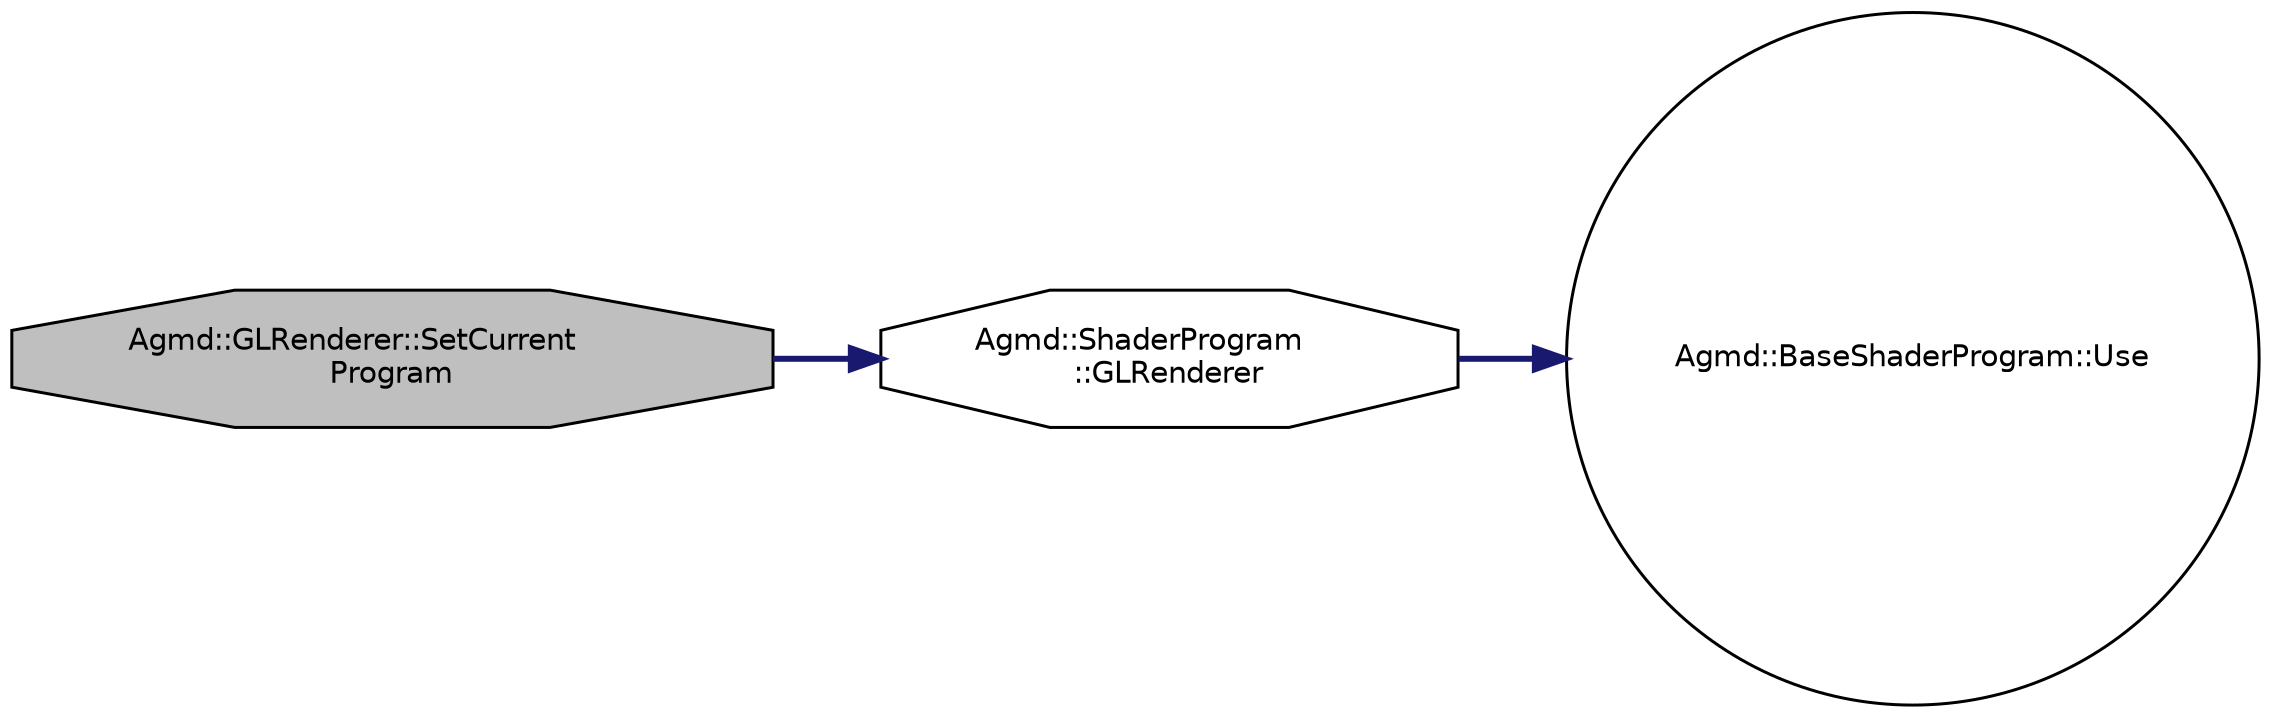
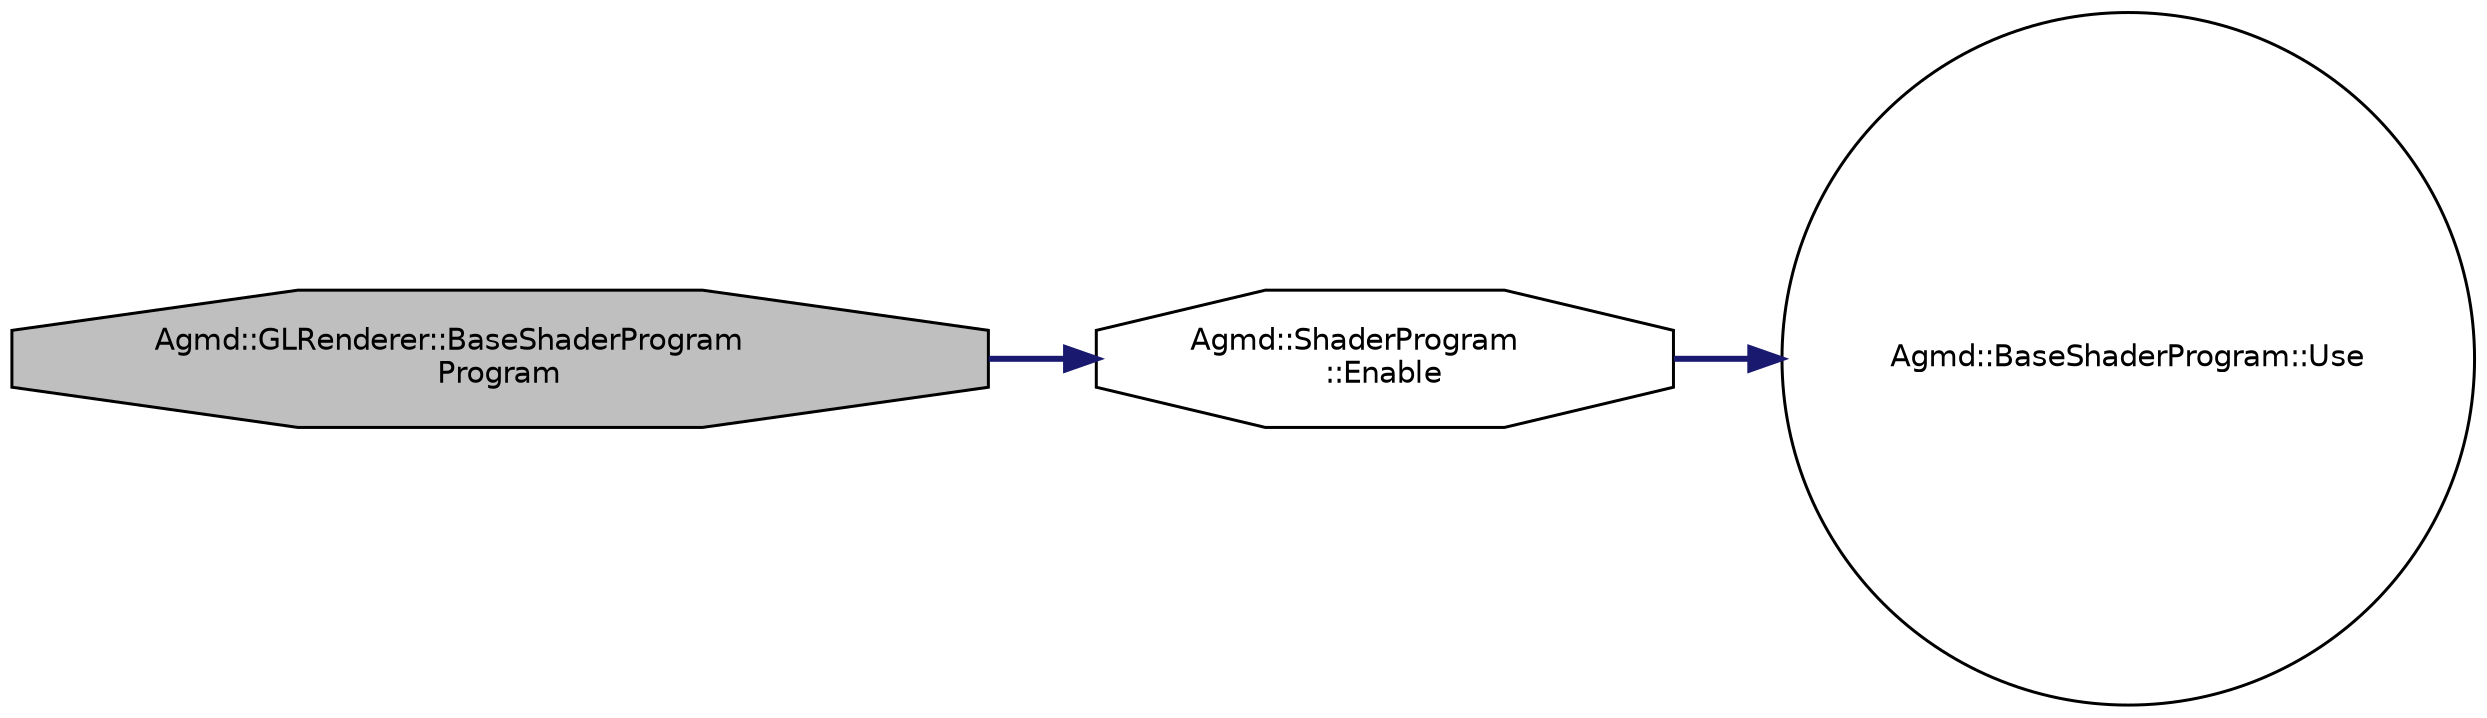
node "Agmd::GLRenderer::SetCurrent Program": label "Agmd::GLRenderer::SetCurrent Program" -> "Agmd::GLRenderer::BaseShaderProgram Program"
node "Agmd::ShaderProgram ::GLRenderer": label "Agmd::ShaderProgram ::GLRenderer" -> "Agmd::ShaderProgram ::Enable"
